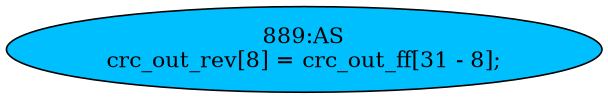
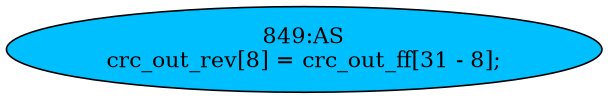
node "889:AS crc_out_rev[8] = crc_out_ff[31 - 8];": label "889:AS crc_out_rev[8] = crc_out_ff[31 - 8];" -> "849:AS crc_out_rev[8] = crc_out_ff[31 - 8];"
